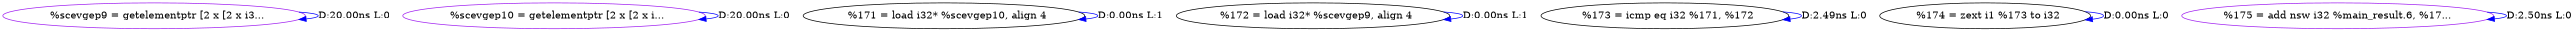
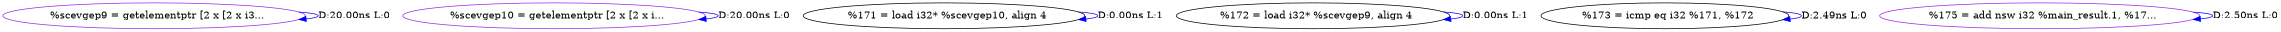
node "%174 = zext i1 %173 to i32": removed
node "%175 = add nsw i32 %main_result.6, %17...": label "%175 = add nsw i32 %main_result.6, %17..." -> "%175 = add nsw i32 %main_result.1, %17..."
